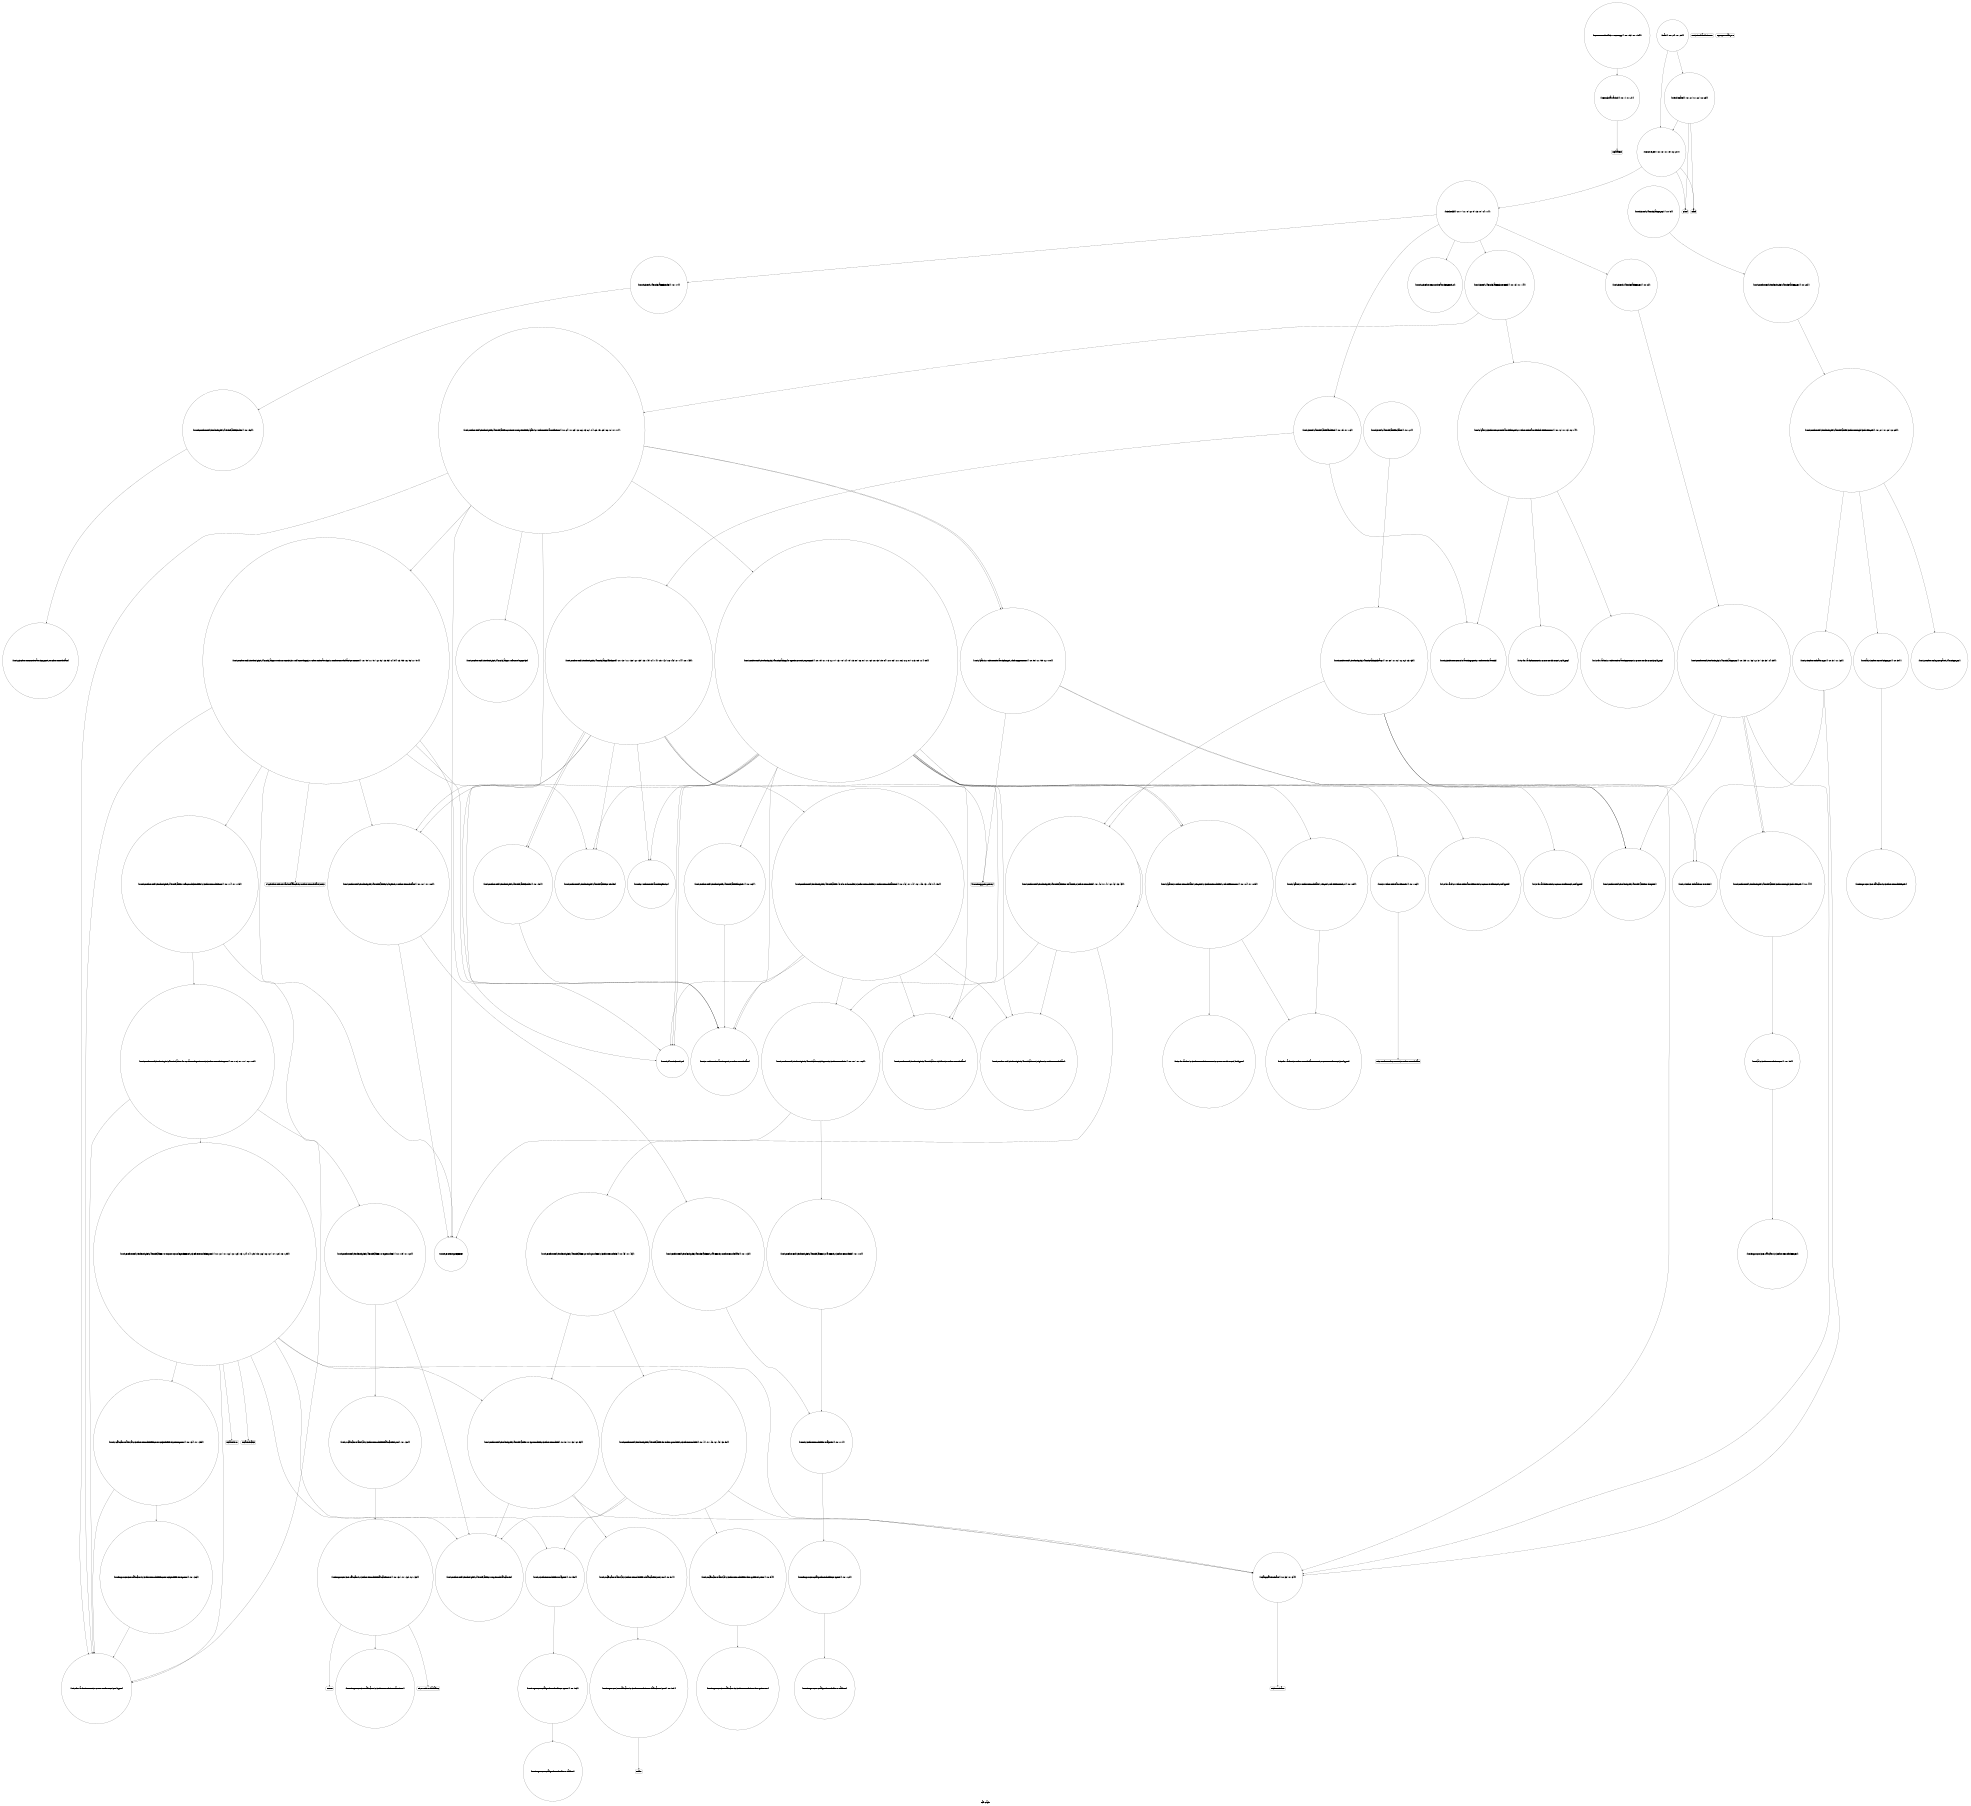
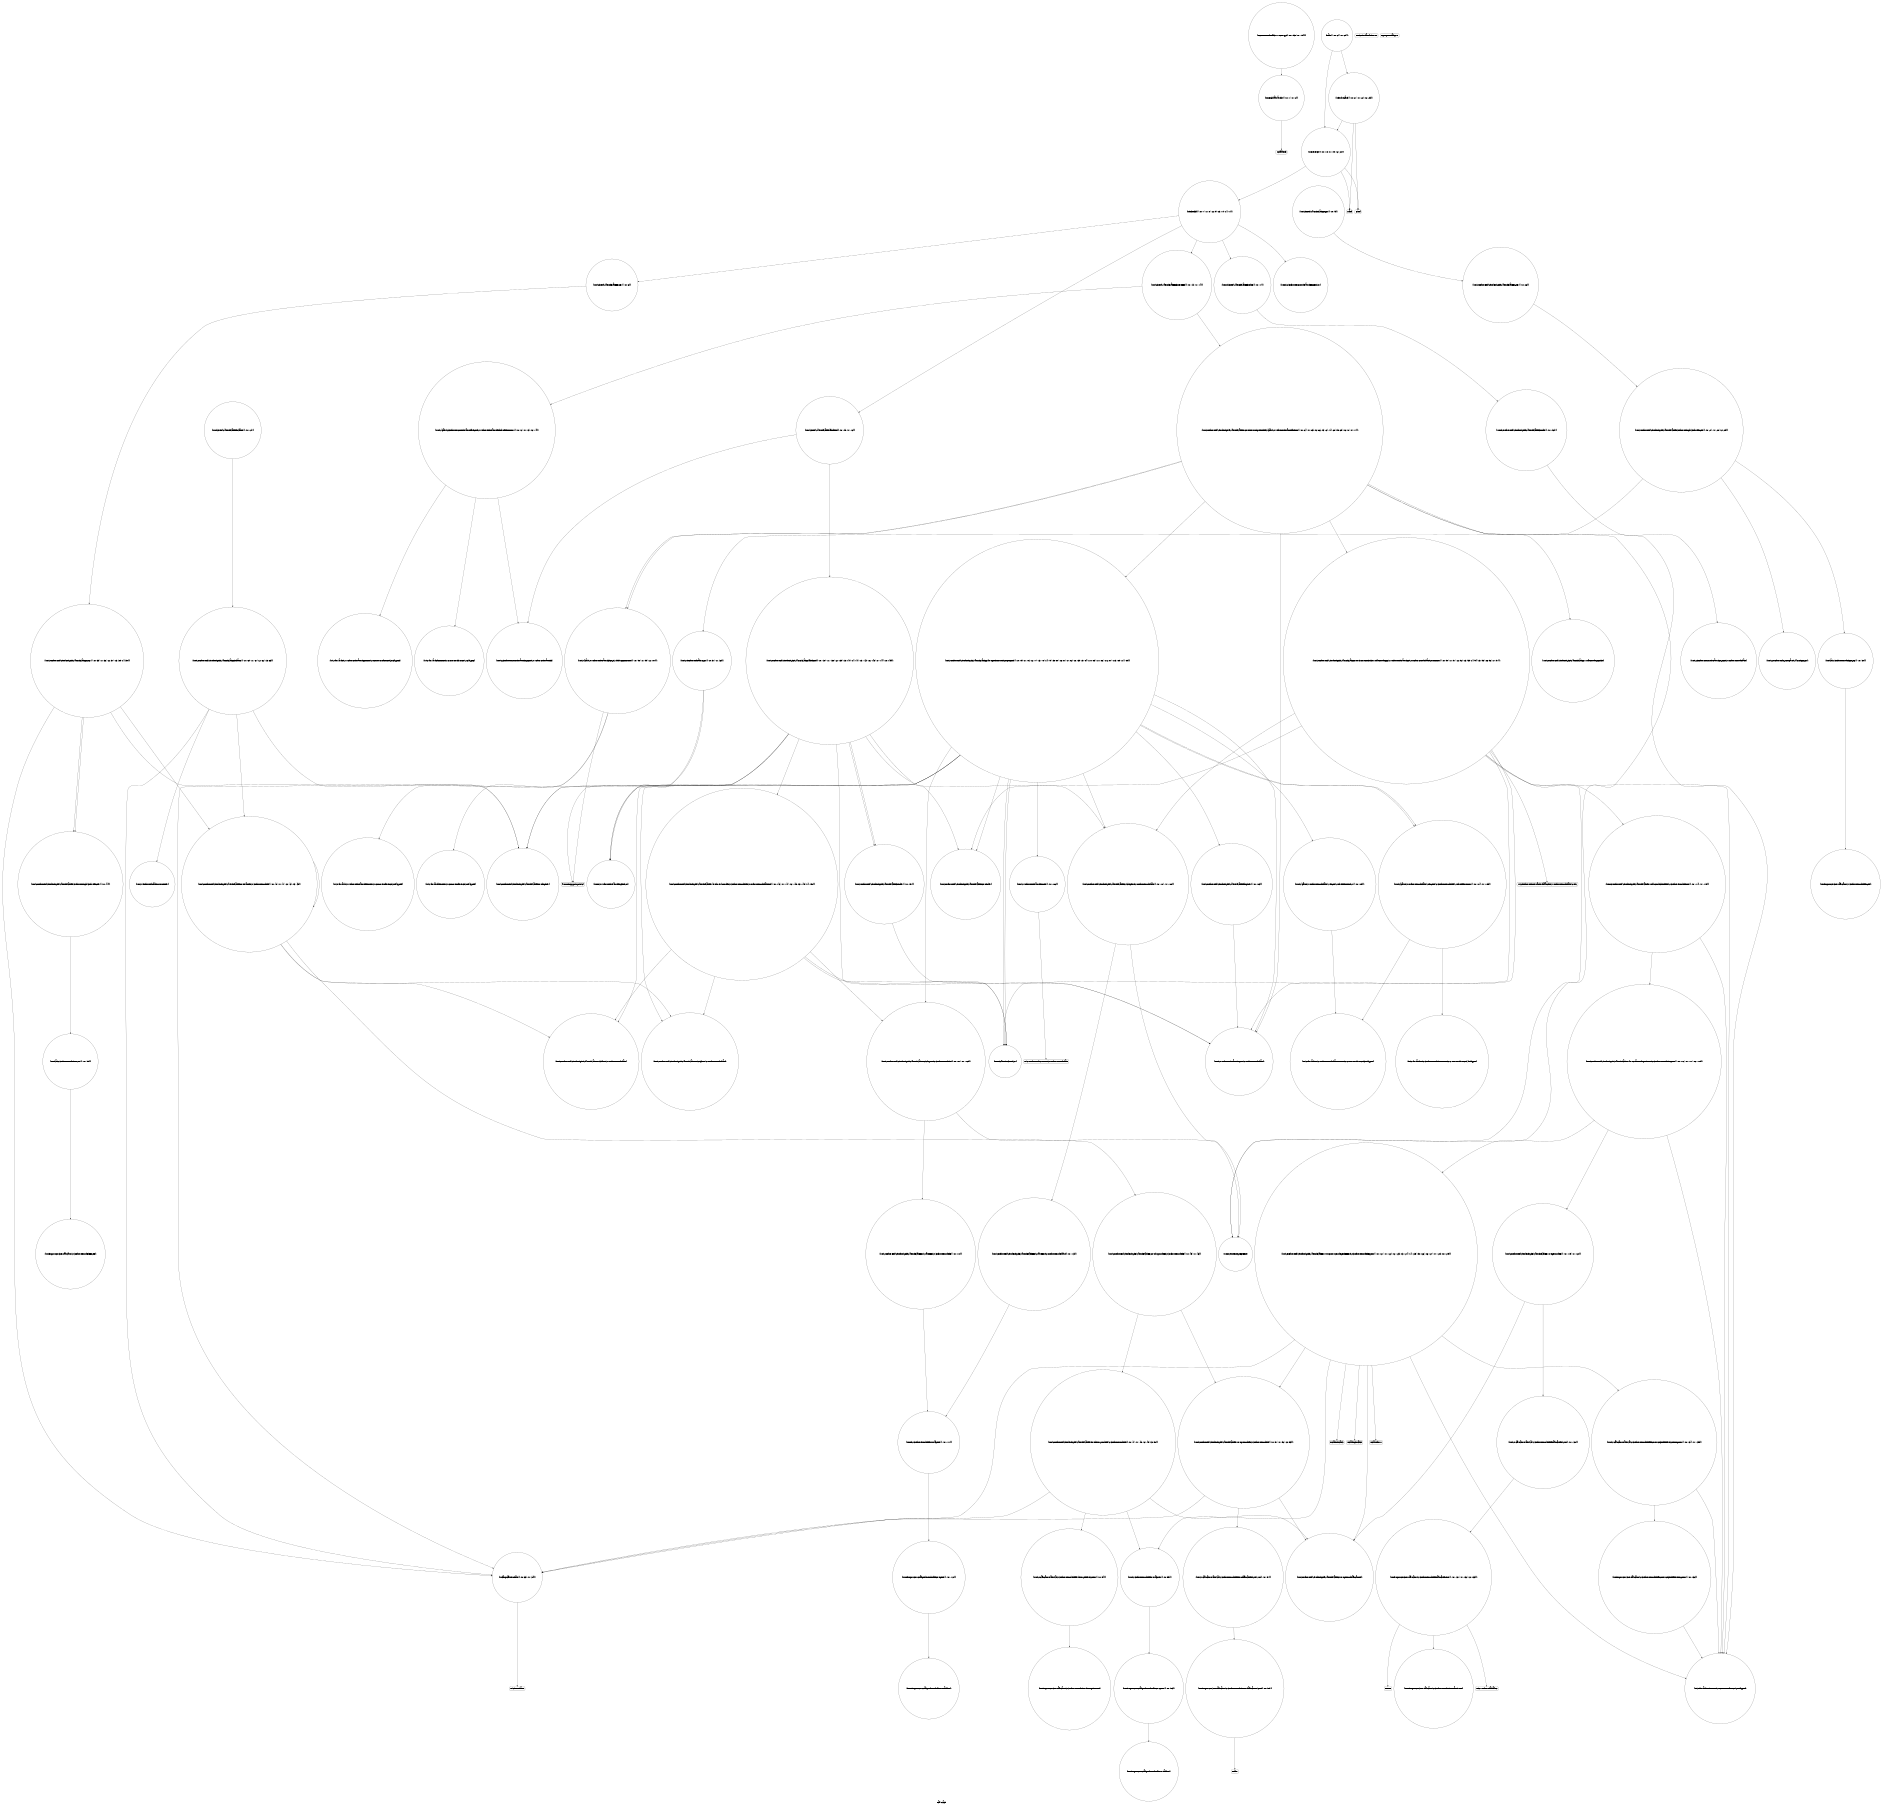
edge "{_ZNSt15_Rb_tree_headerC2Ev|{<s0>31|<s1>32}}" -> "{_ZNSt15_Rb_tree_header8_M_resetEv}": now "{_ZNSt15_Rb_tree_headerC2Ev|{<s0>31|<s1>32}}" -> "{_ZNKSt17_Rb_tree_iteratorIiEeqERKS0_}"
node "__cxa_begin_catch": added
